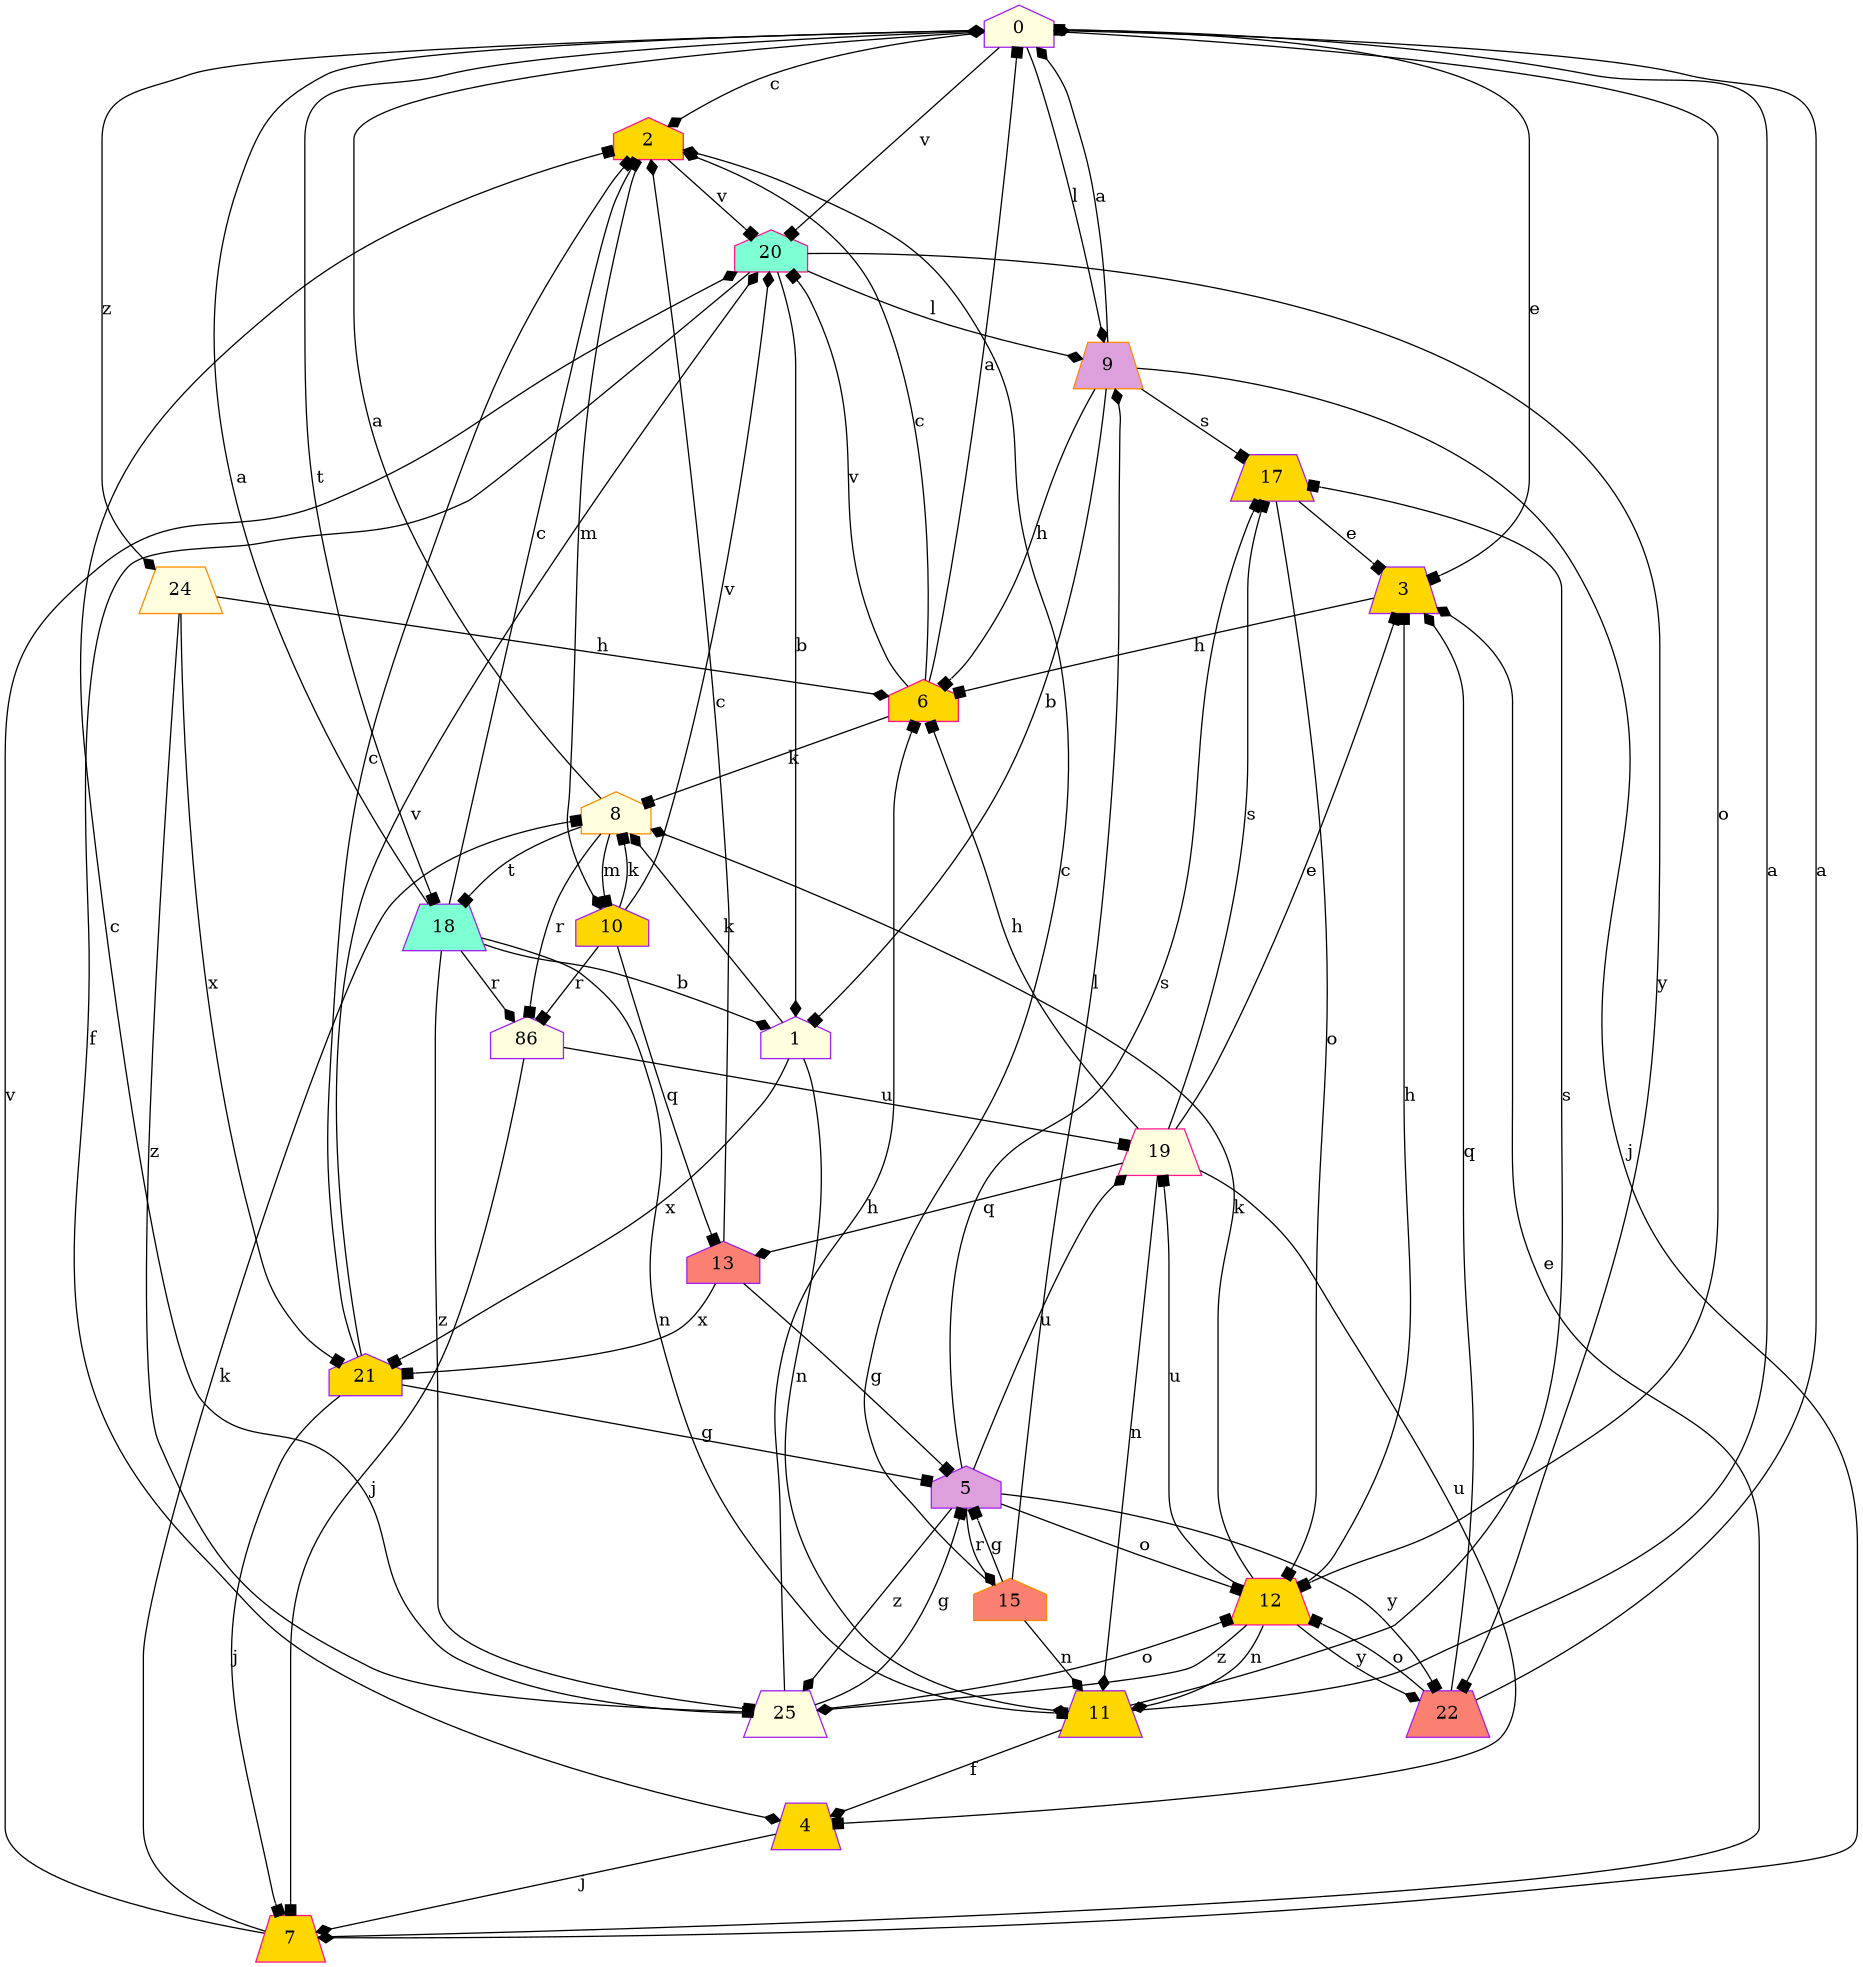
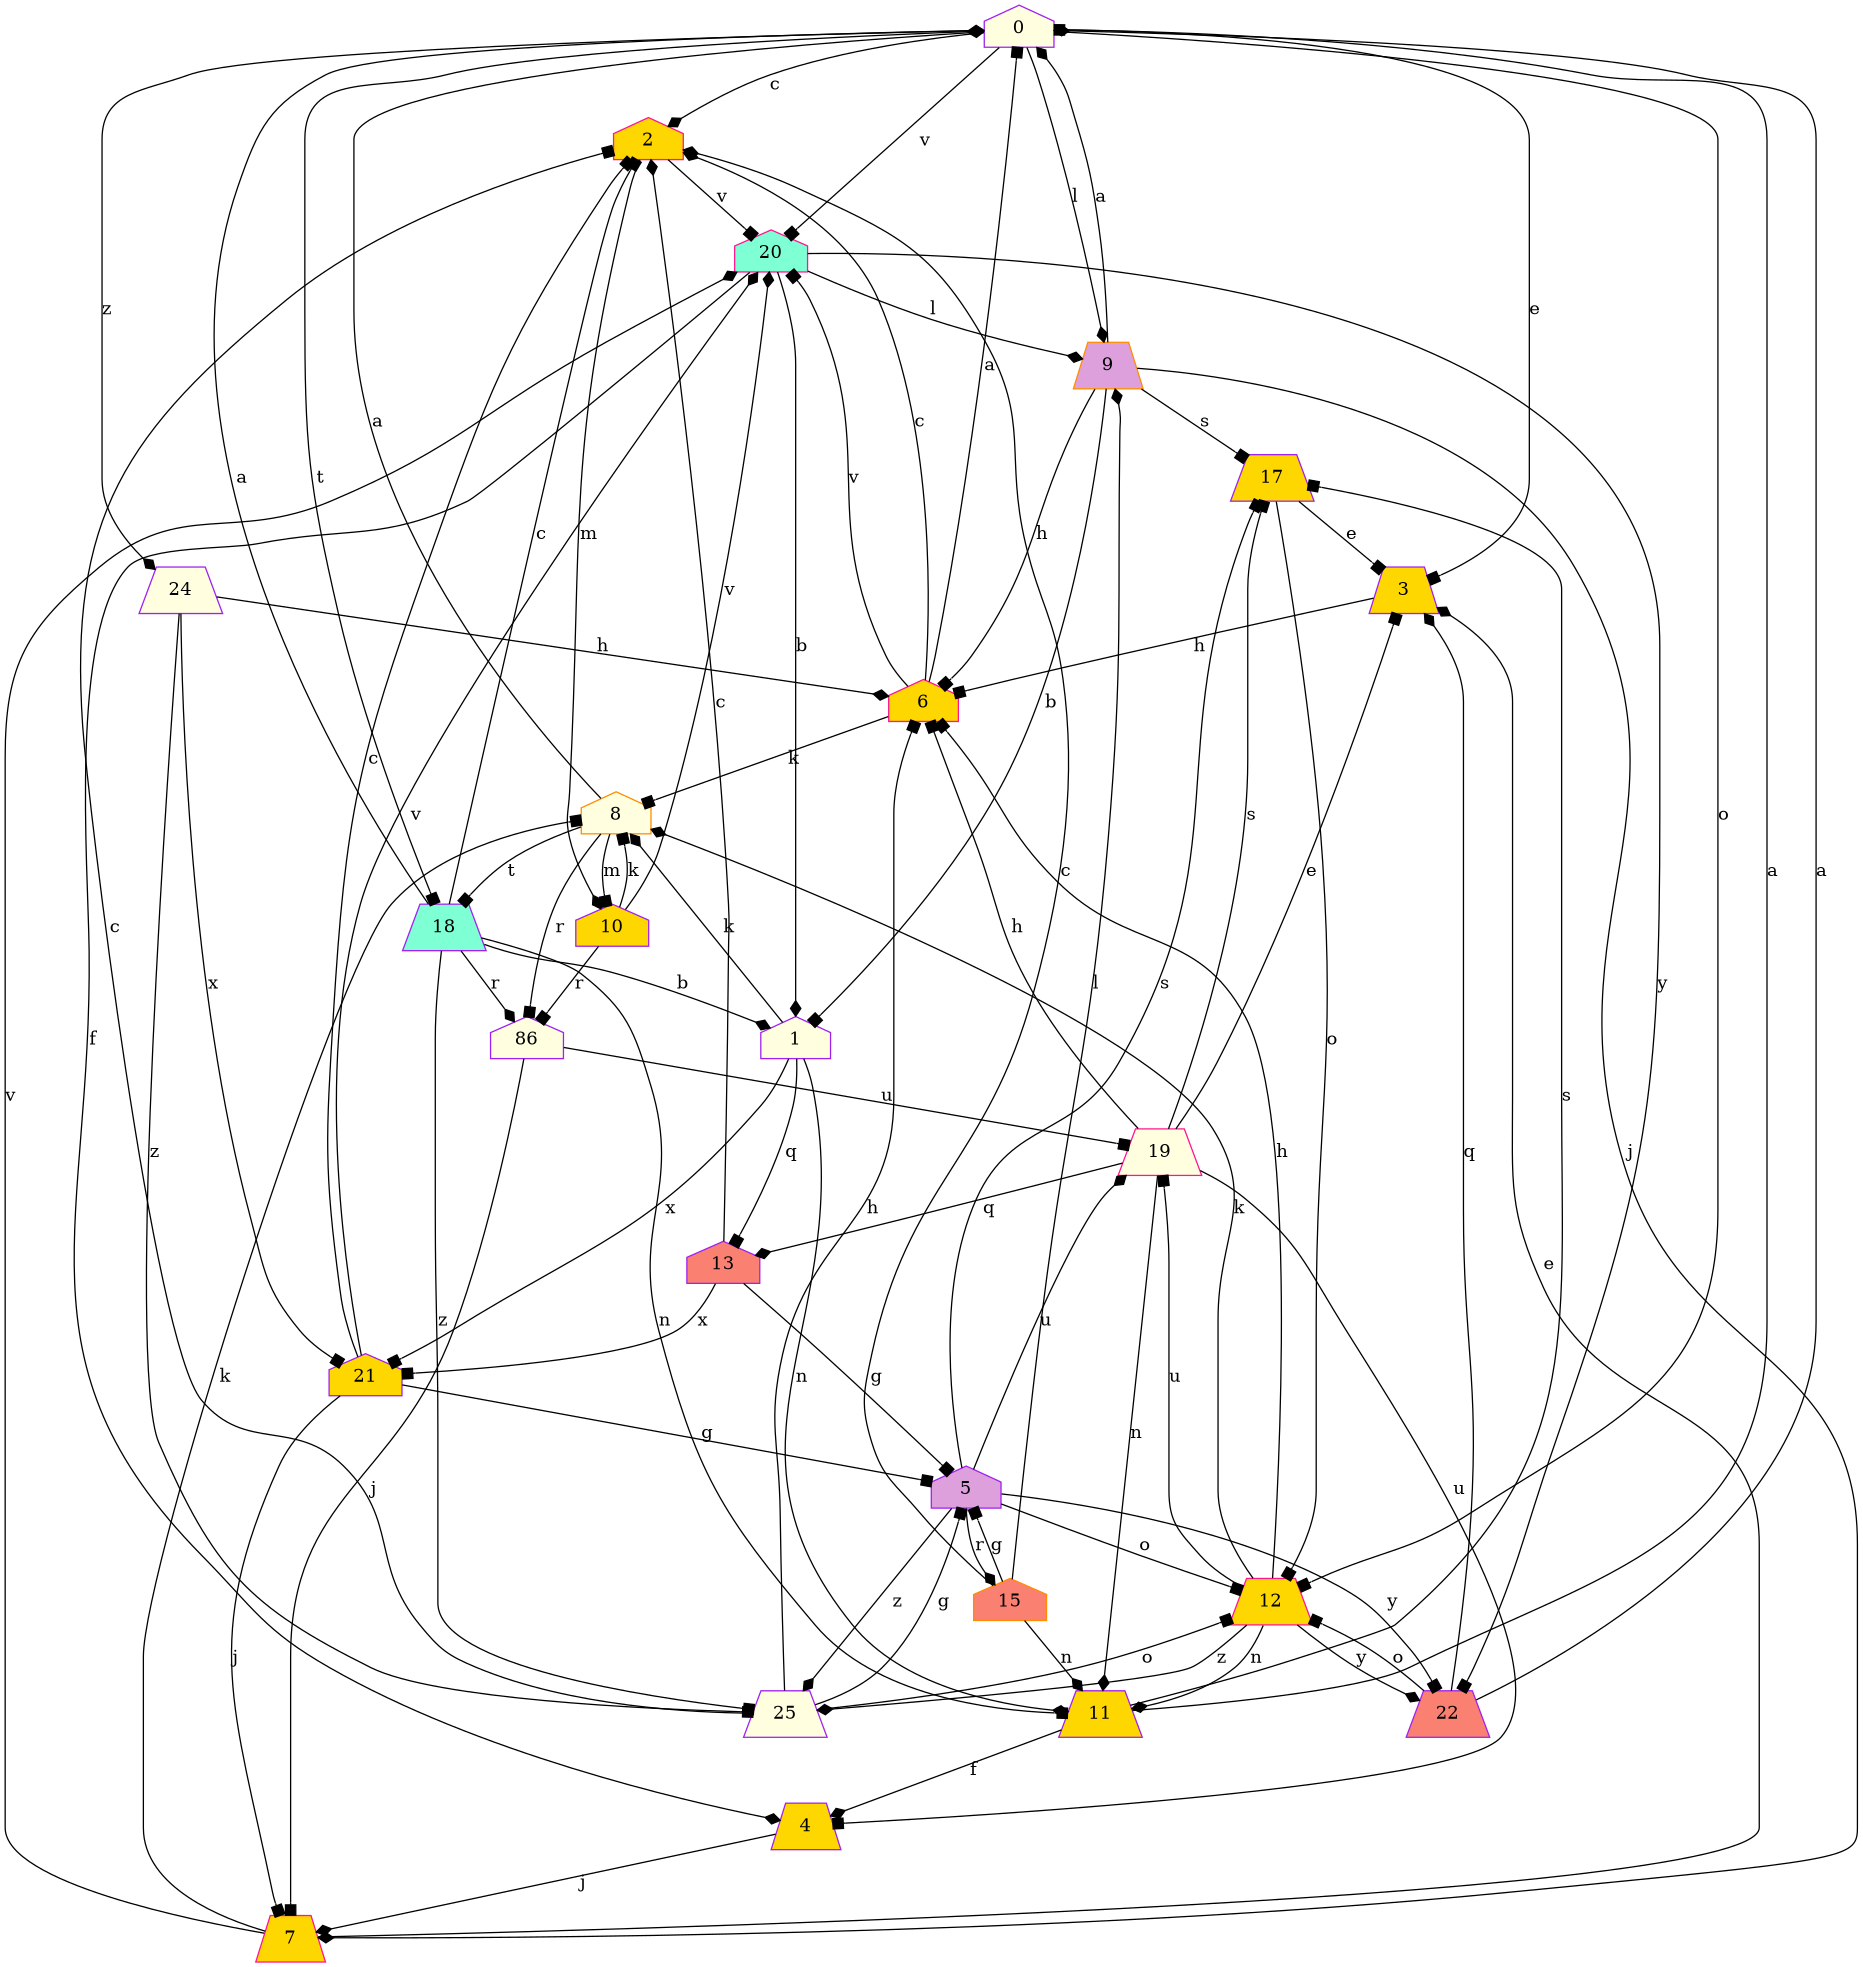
node "24": color darkorange -> purple
edge "10" -> "13": now "1" -> "13"
edge "12" -> "3": now "12" -> "6"
